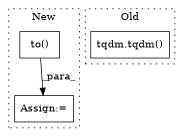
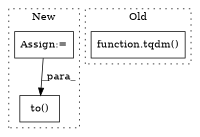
node "tqdm.tqdm()": label "tqdm.tqdm()" -> "function.tqdm()"
edge "to()" -> "Assign:=": reversed
